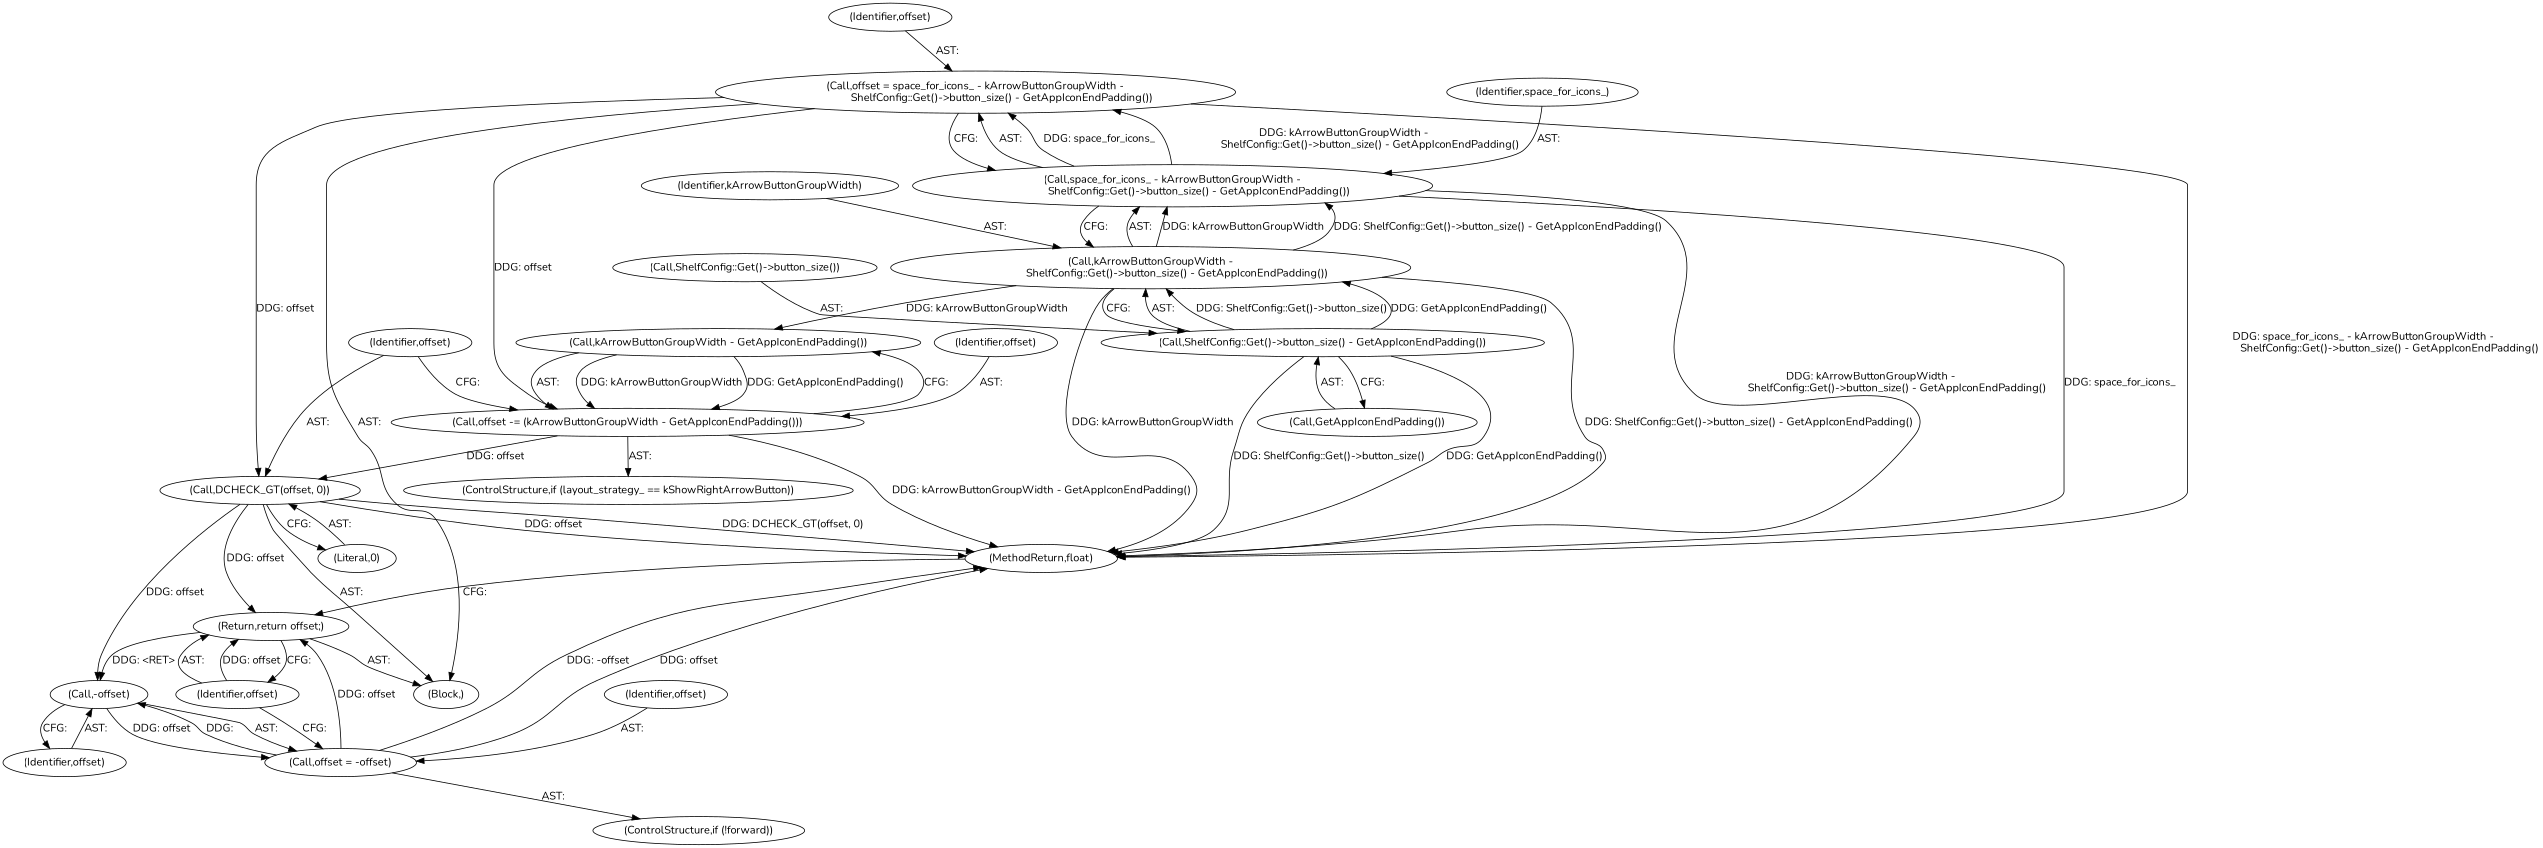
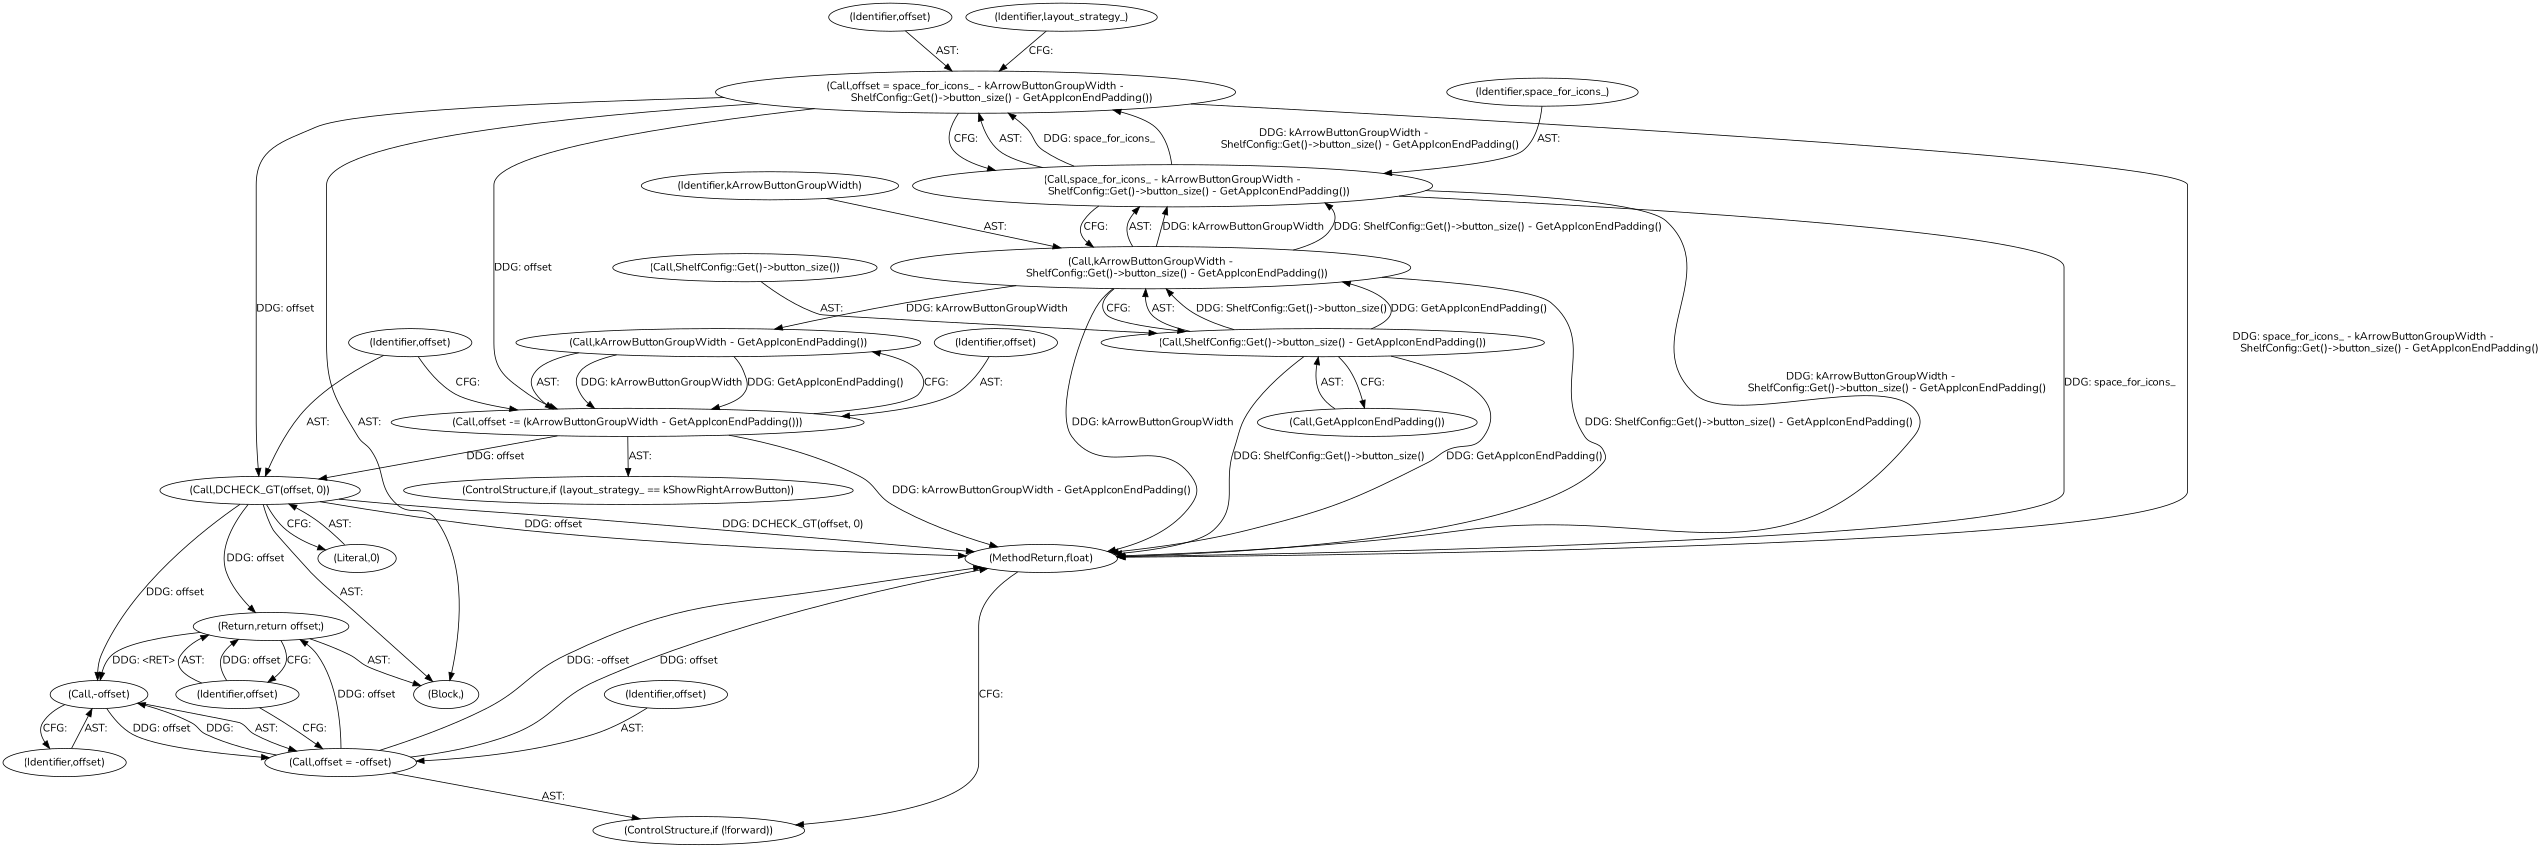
node "(Identifier,layout_strategy_)": added
edge "(MethodReturn,float)" -> "(Return,return offset;)": now "(MethodReturn,float)" -> "(ControlStructure,if (!forward))"
